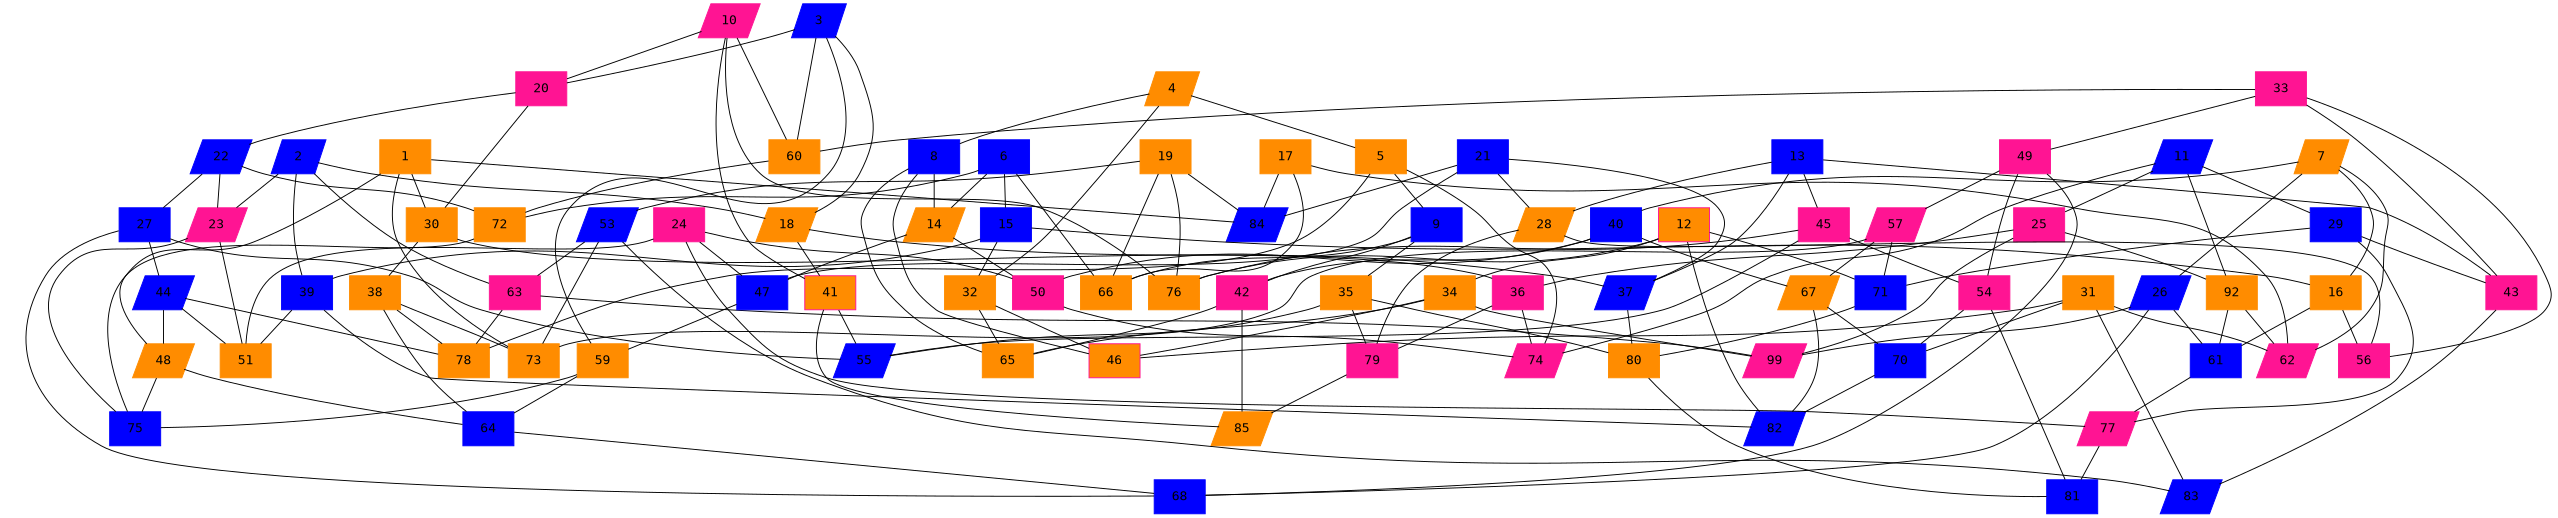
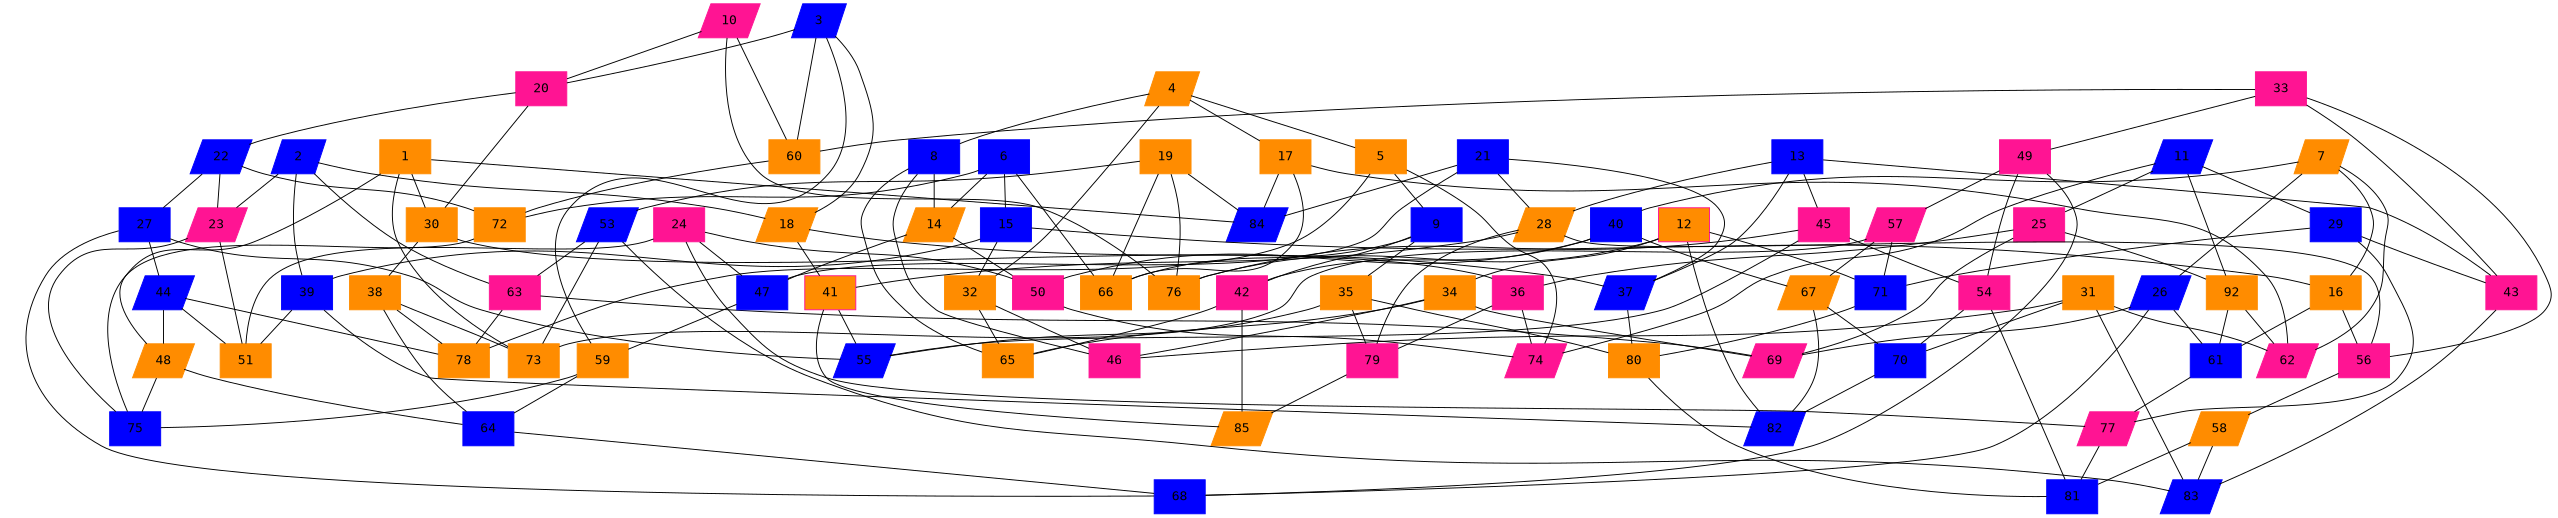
edge "4" -- "17": added
edge "10" -- "41": now "28" -- "41"
node "46": fillcolor darkorange -> deeppink
node "99": label "99" -> "69"
node "58": added
